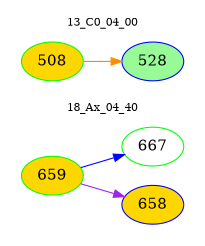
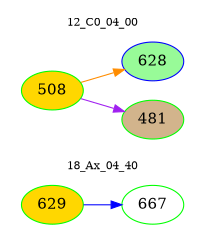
cluster "13_C0_04_00": label "13_C0_04_00" -> "12_C0_04_00"
node "528": label "528" -> "628"
node "481": added
node "659": label "659" -> "629"
node "658": removed
